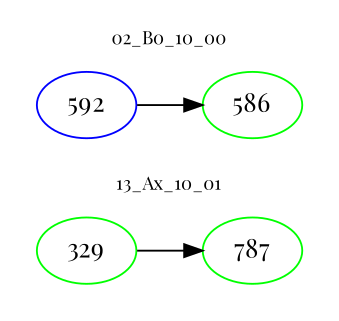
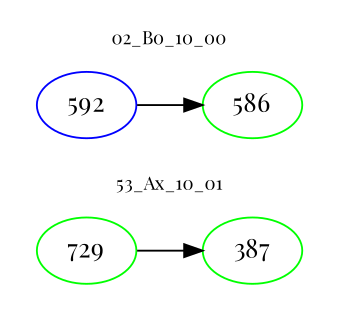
cluster "13_Ax_10_01": label "13_Ax_10_01" -> "53_Ax_10_01"
node "329": label "329" -> "729"
node "787": label "787" -> "387"
